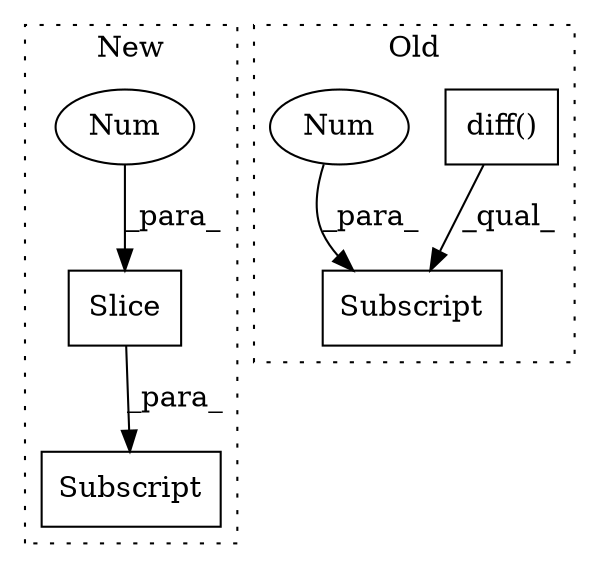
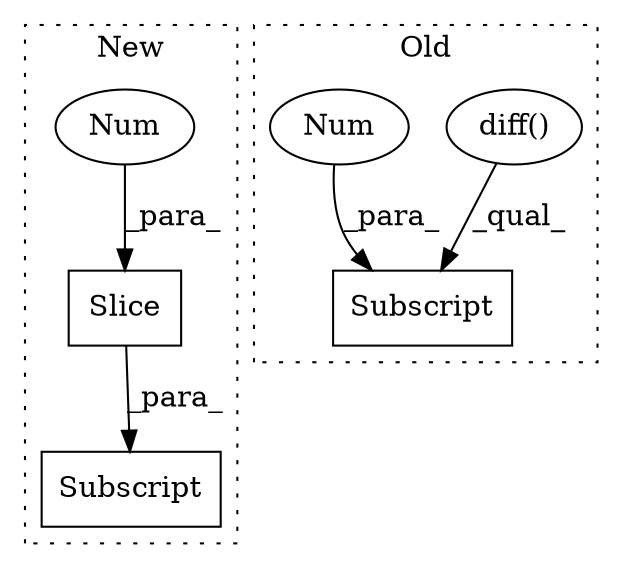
node "diff()": shape box -> ellipse
